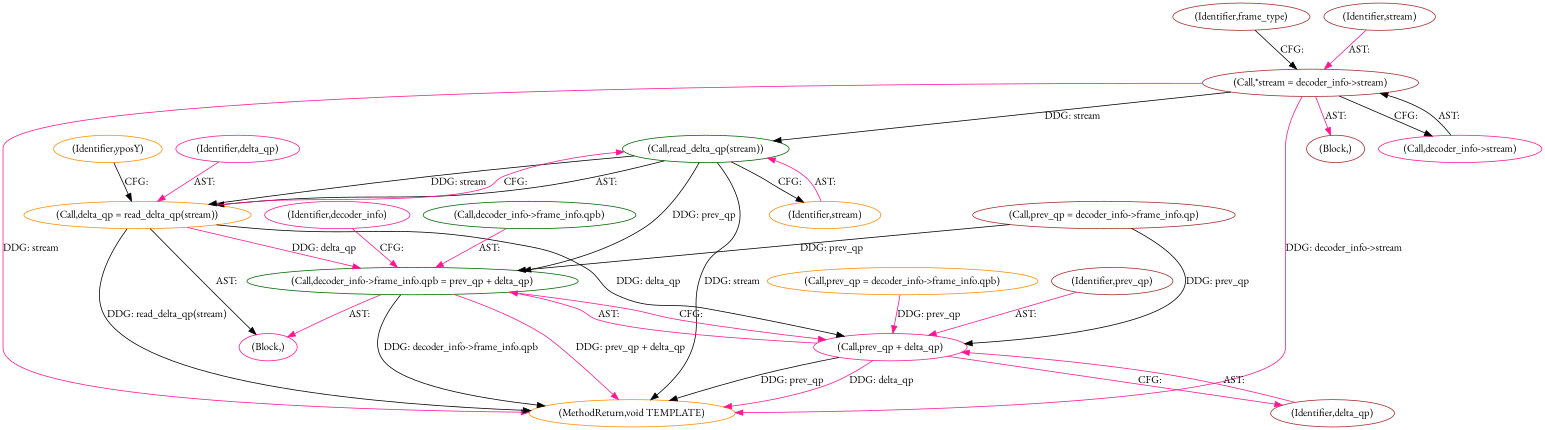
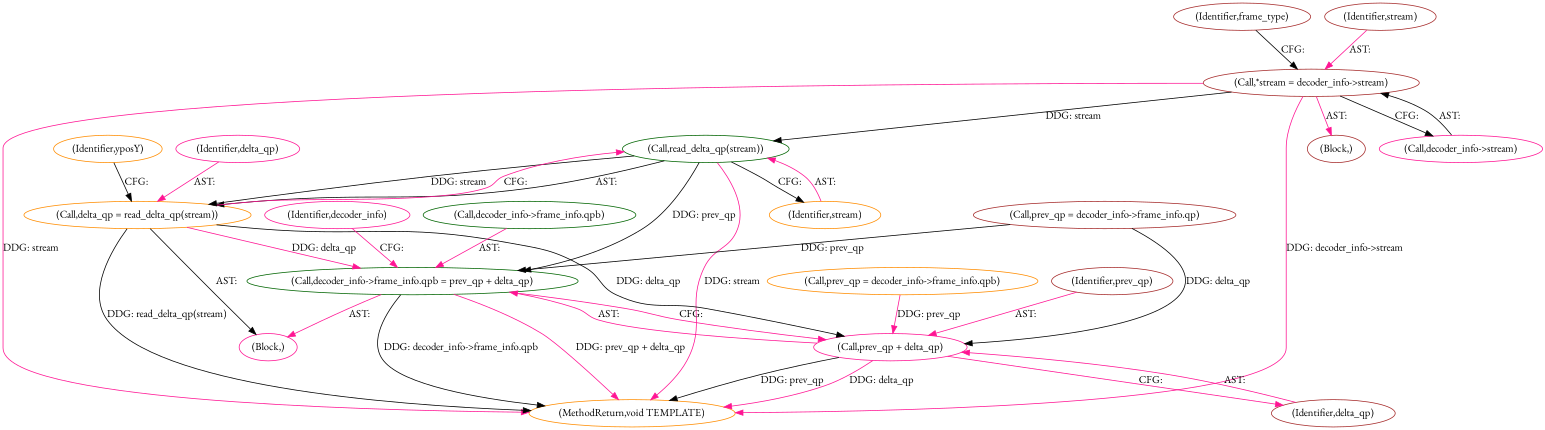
edge "(Call,read_delta_qp(stream))" -> "(MethodReturn,void TEMPLATE)": color black -> deeppink
edge "(Call,prev_qp = decoder_info->frame_info.qp)" -> "(Call,prev_qp + delta_qp)": label "DDG: prev_qp" -> "DDG: delta_qp"
